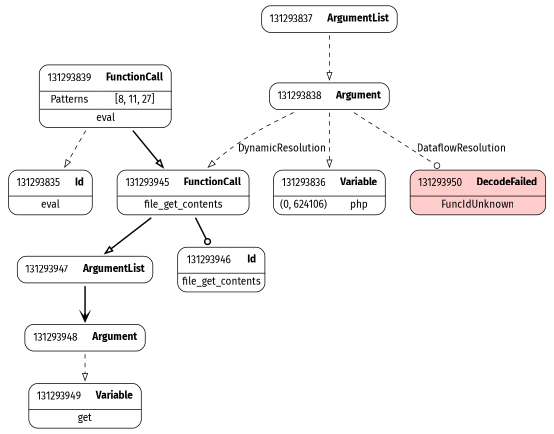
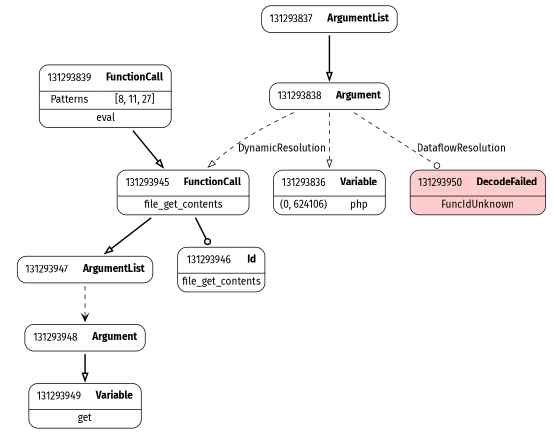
edge "131293837" -> "131293838": style dashed -> bold
node "131293835": removed
edge "131293947" -> "131293948": style bold -> dashed
edge "131293948" -> "131293949": style dashed -> bold
